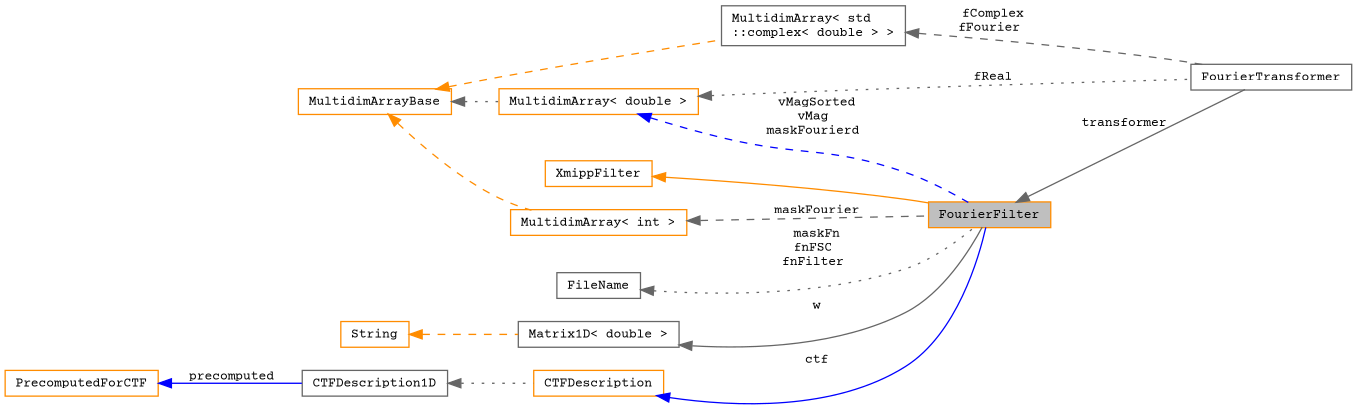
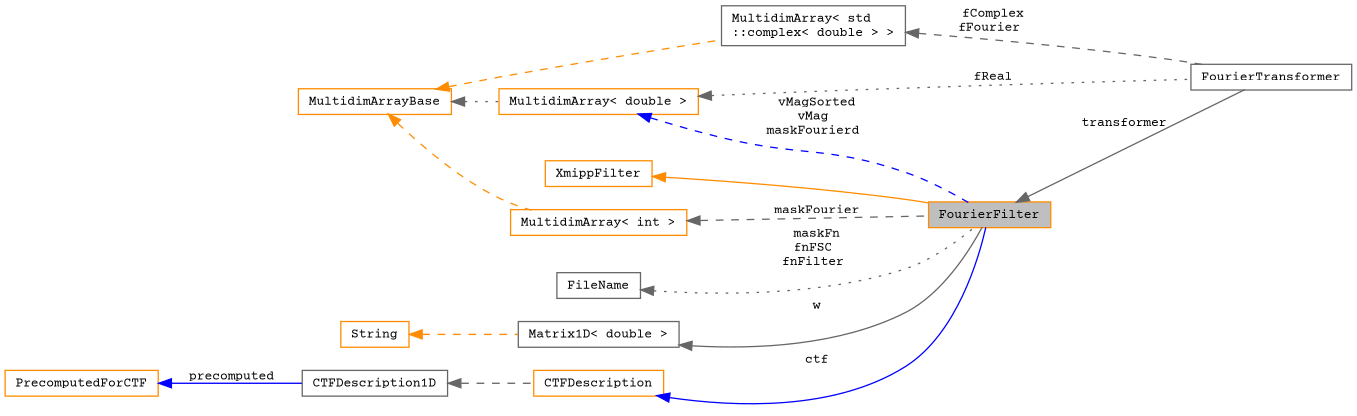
edge "CTFDescription" -> "CTFDescription1D": style dotted -> dashed
